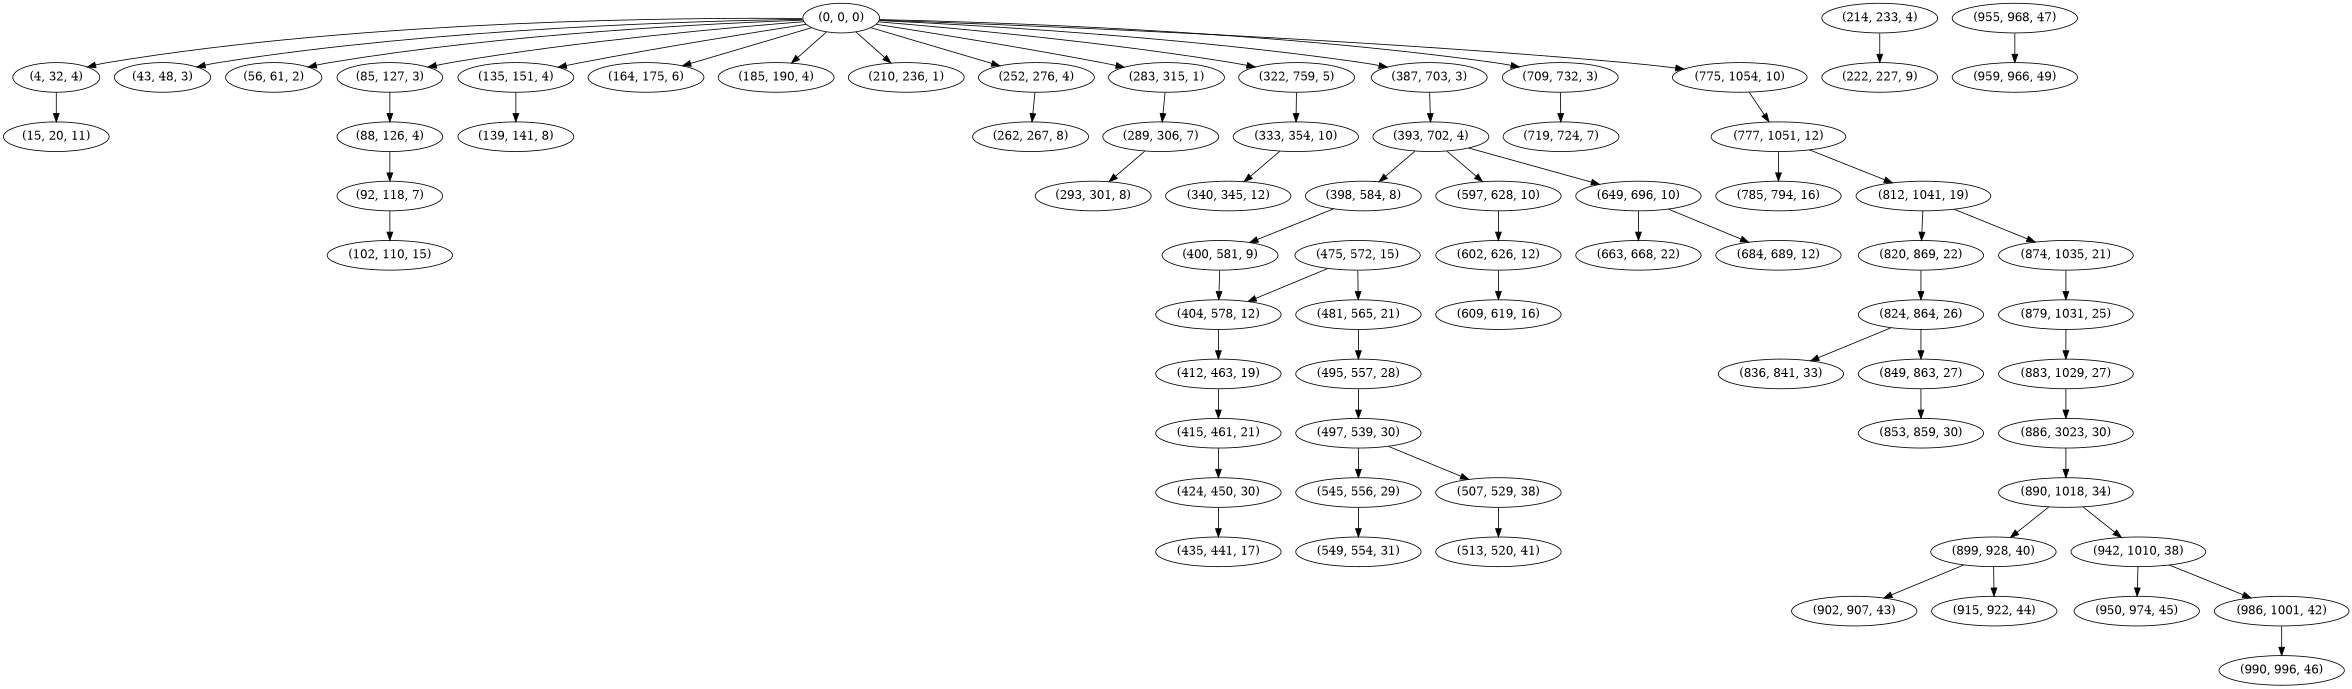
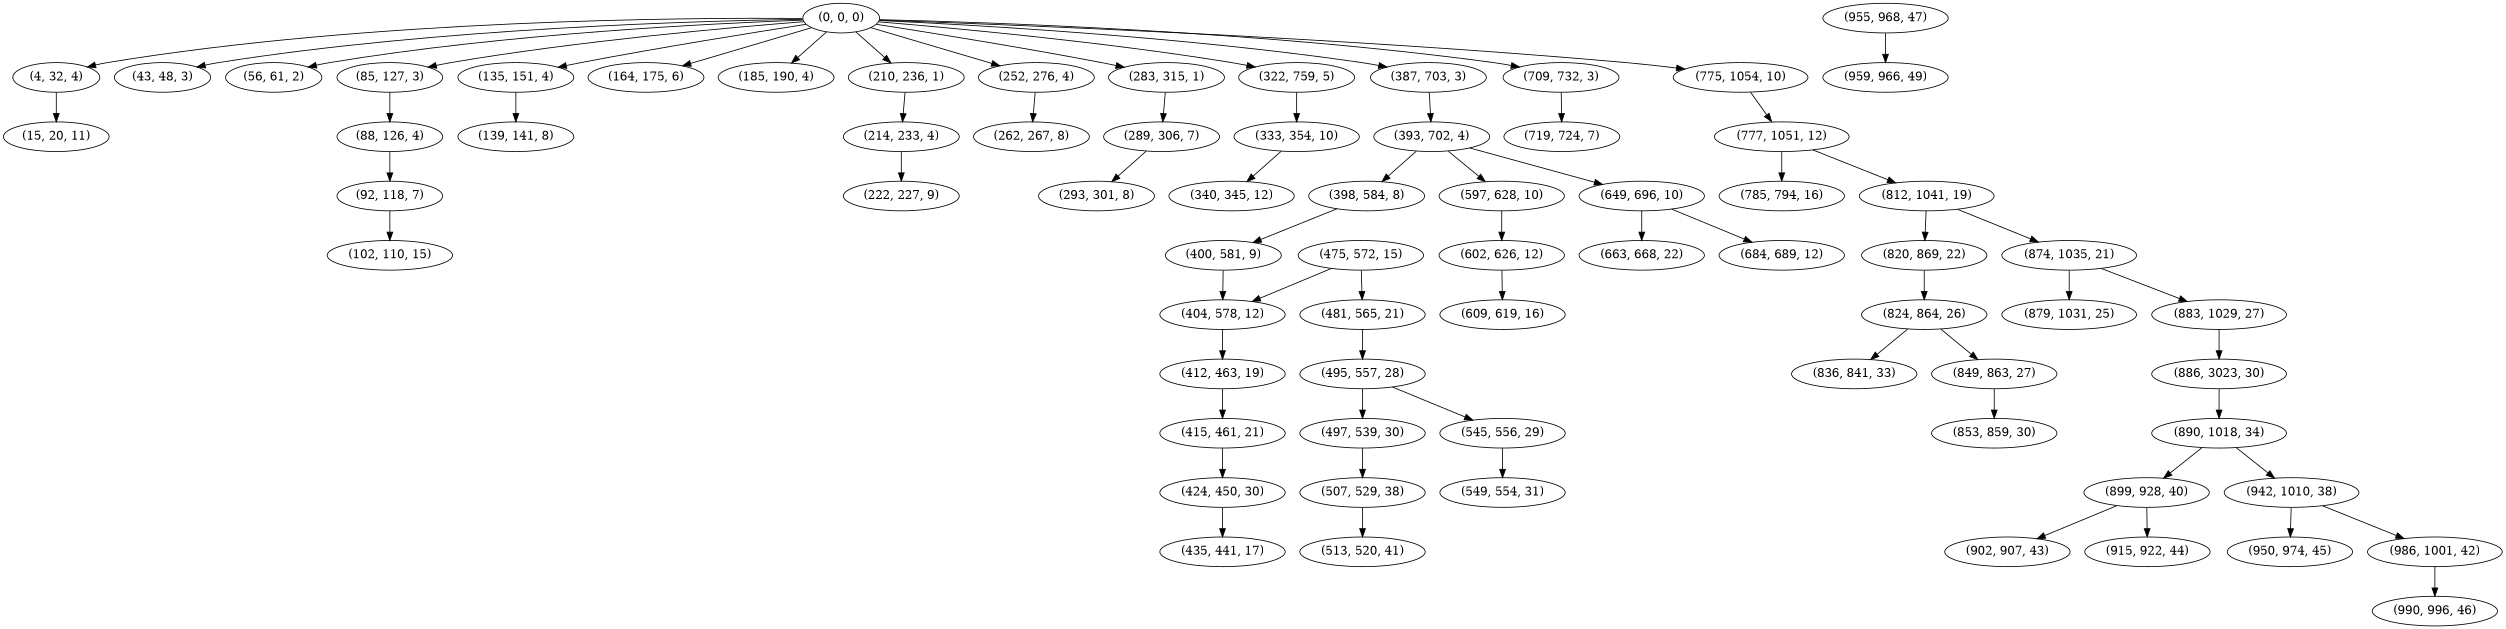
edge "(210, 236, 1)" -> "(214, 233, 4)": added
edge "(879, 1031, 25)" -> "(883, 1029, 27)": now "(874, 1035, 21)" -> "(883, 1029, 27)"
edge "(497, 539, 30)" -> "(545, 556, 29)": now "(495, 557, 28)" -> "(545, 556, 29)"
